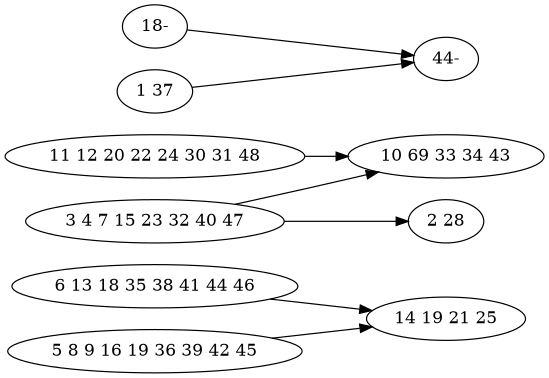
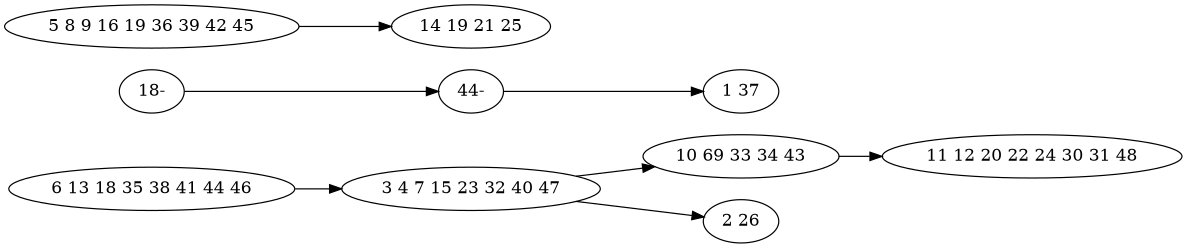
edge "1 37" -> "44-": reversed
edge "11 12 20 22 24 30 31 48" -> "10 69 33 34 43": reversed
node "2 28": label "2 28" -> "2 26"
edge "6 13 18 35 38 41 44 46" -> "14 19 21 25": now "6 13 18 35 38 41 44 46" -> "3 4 7 15 23 32 40 47"
